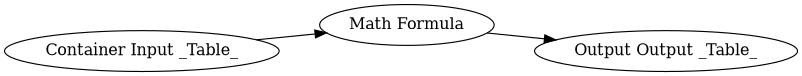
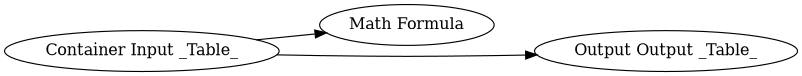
edge "Math Formula" -> "Output Output _Table_": now "Container Input _Table_" -> "Output Output _Table_"
